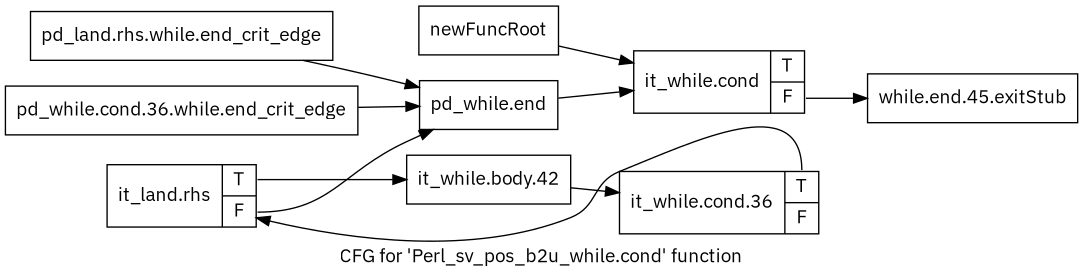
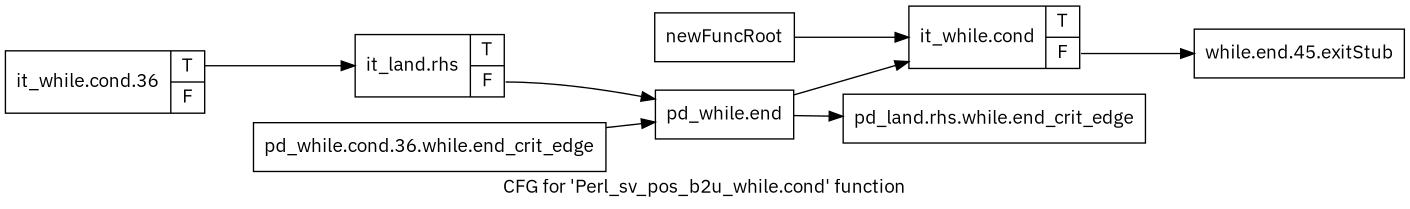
edge "pd_land.rhs.while.end_crit_edge" -> "pd_while.end": reversed
node "it_while.body.42": removed
